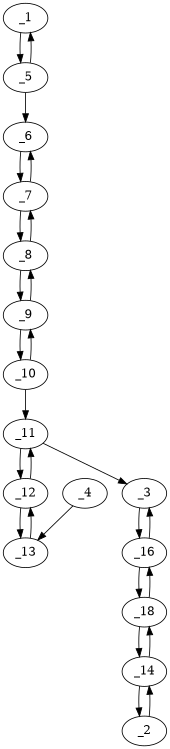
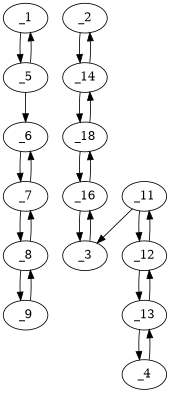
edge "_13" -> "_4": added
node "_10": removed
